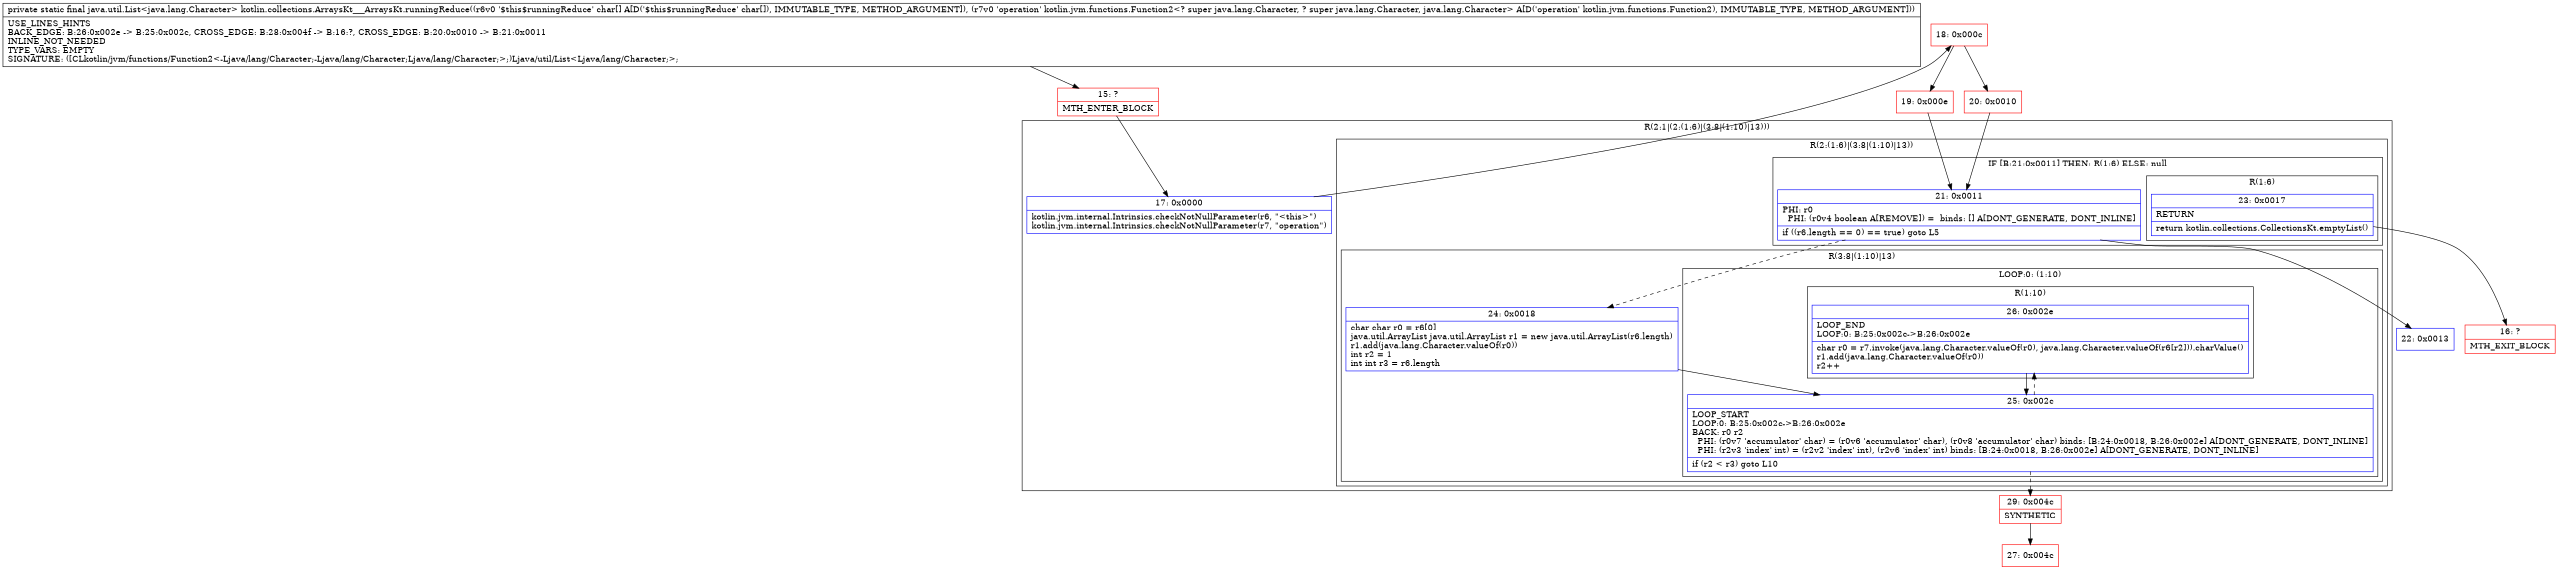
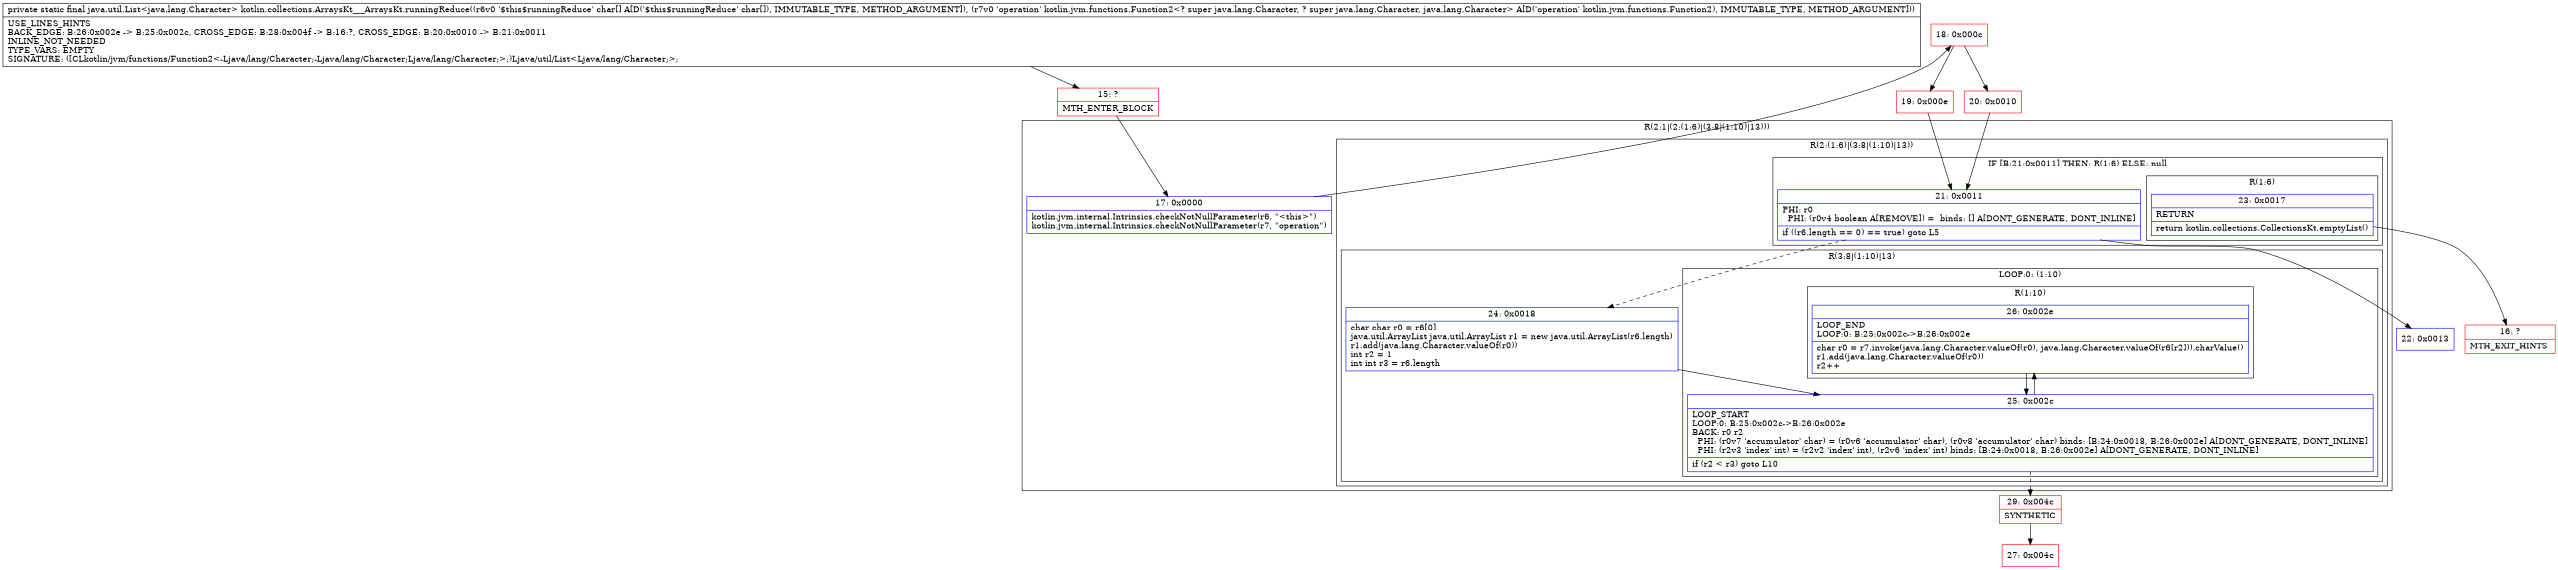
node "16: ?": text "MTH_EXIT_BLOCK" -> "MTH_EXIT_HINTS"
edge "25: 0x002c" -> "26: 0x002e": style dashed -> solid
